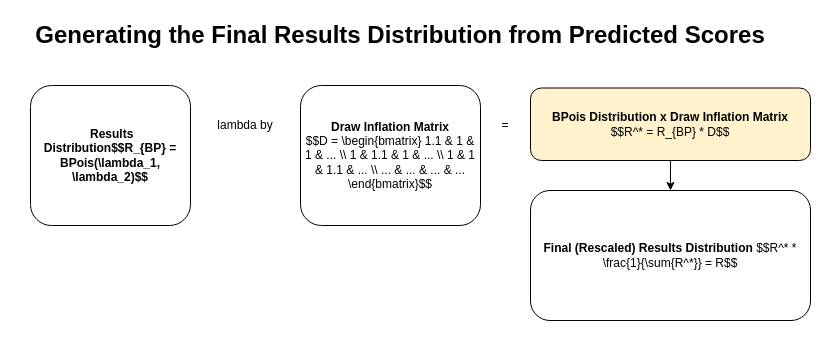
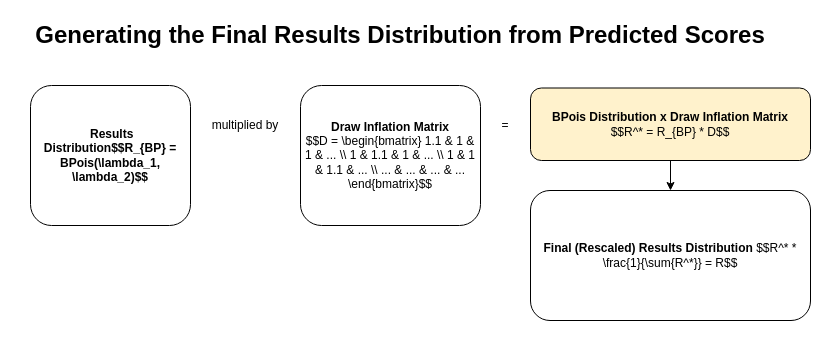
node "lambda by": label "lambda by" -> "multiplied by"
